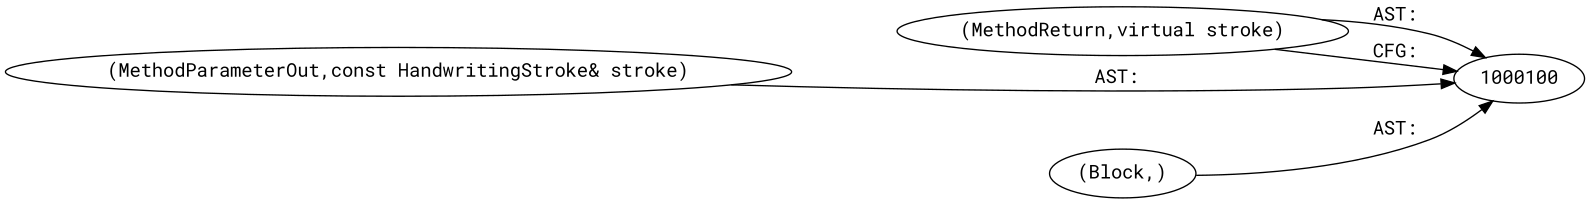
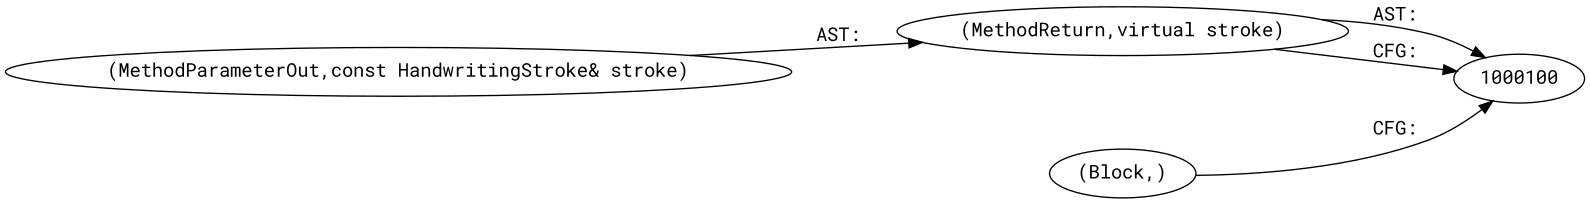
edge "(MethodParameterOut,const HandwritingStroke& stroke)" -> "1000100": now "(MethodParameterOut,const HandwritingStroke& stroke)" -> "(MethodReturn,virtual stroke)"
edge "(Block,)" -> "1000100": label "AST: " -> "CFG: "
